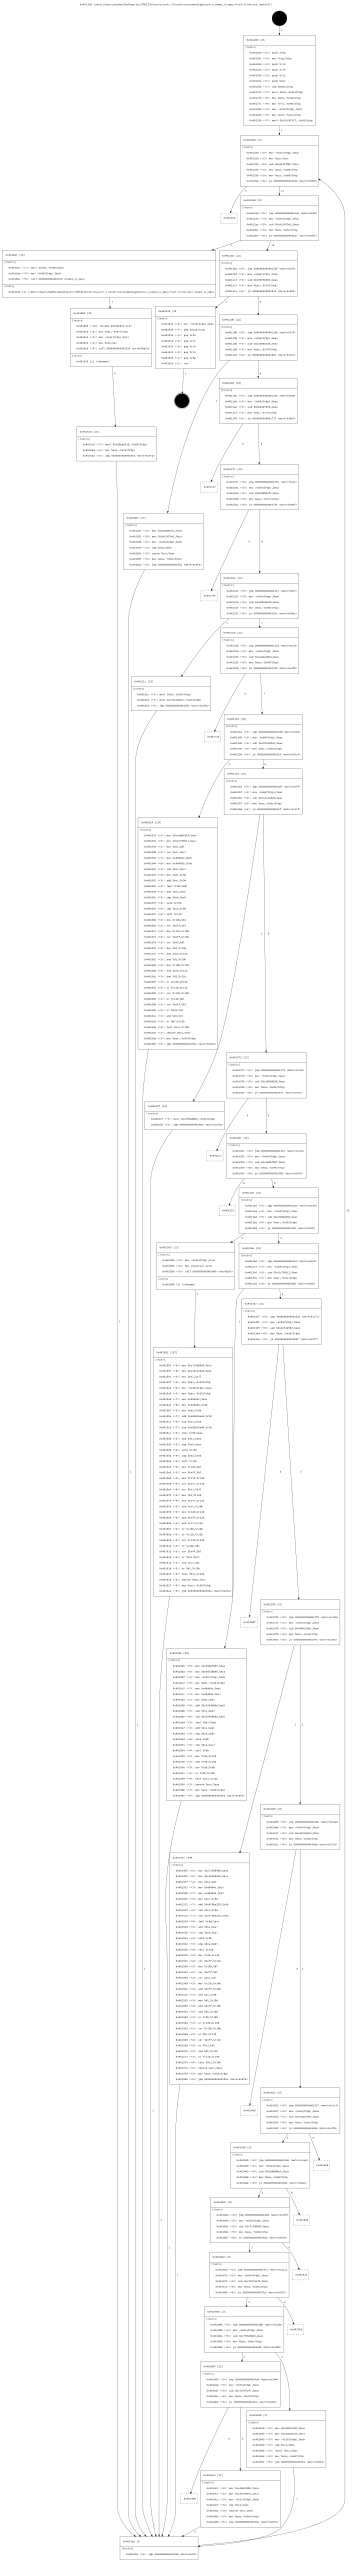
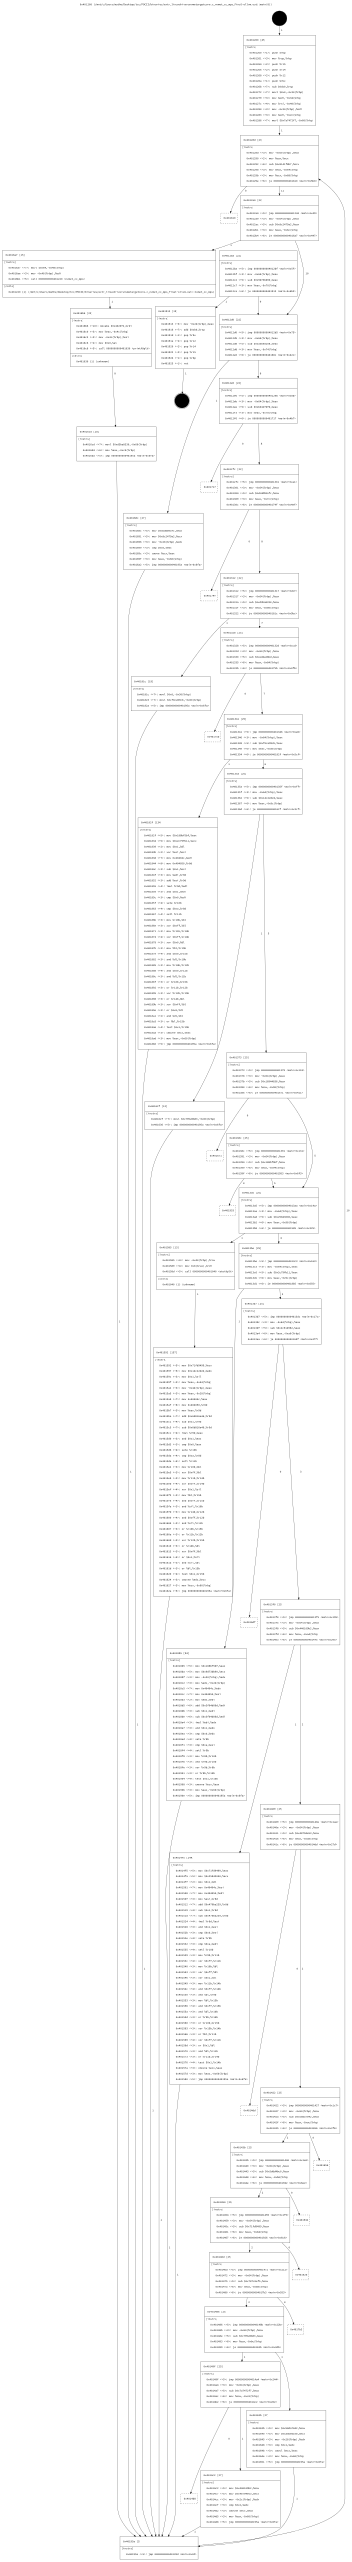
edge "0x4012a4 [22]" -> "0x4012ba [22]": now "0x4012a4 [22]" -> "0x4012d0 [22]"
edge "0x401373 [25]" -> "0x40138c [25]": now "0x401373 [25]" -> "0x4013a5 [25]"
